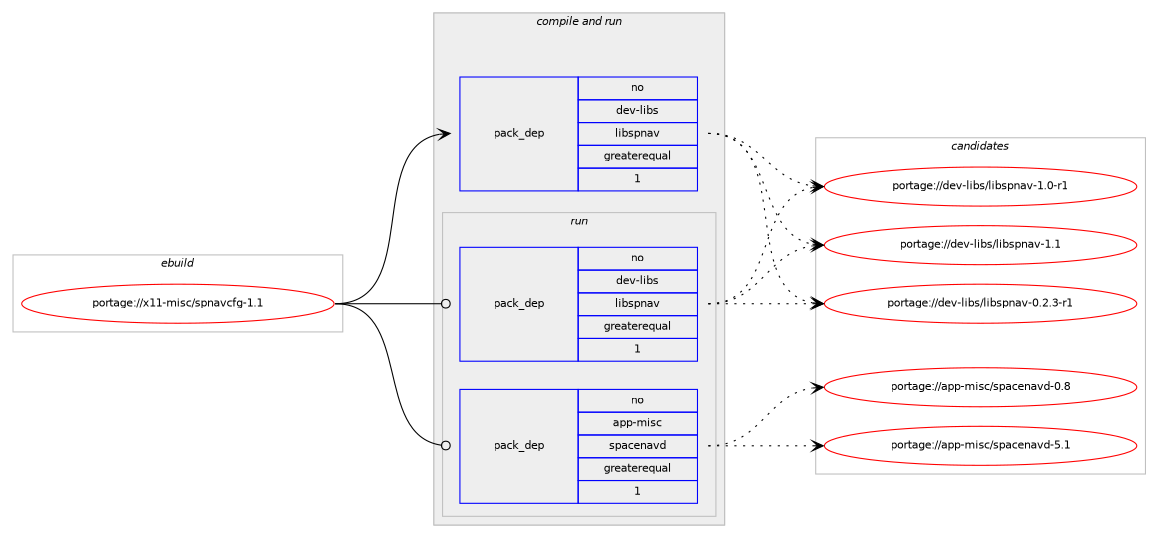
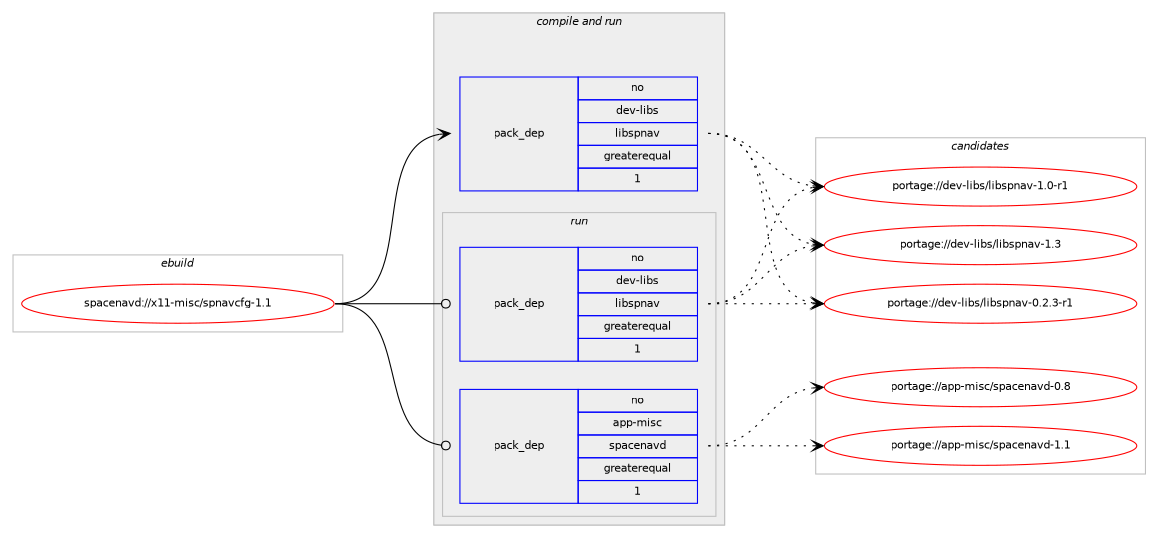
node "portage://dev-libs/libspnav-1.1": label "portage://dev-libs/libspnav-1.1" -> "portage://dev-libs/libspnav-1.3"
node "portage://x11-misc/spnavcfg-1.1": label "portage://x11-misc/spnavcfg-1.1" -> "spacenavd://x11-misc/spnavcfg-1.1"
node "portage://app-misc/spacenavd-5.1": label "portage://app-misc/spacenavd-5.1" -> "portage://app-misc/spacenavd-1.1"
